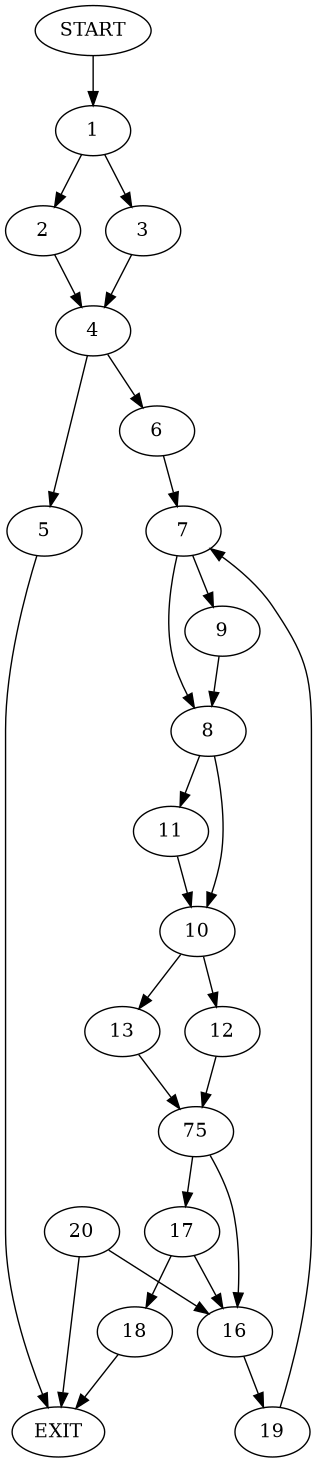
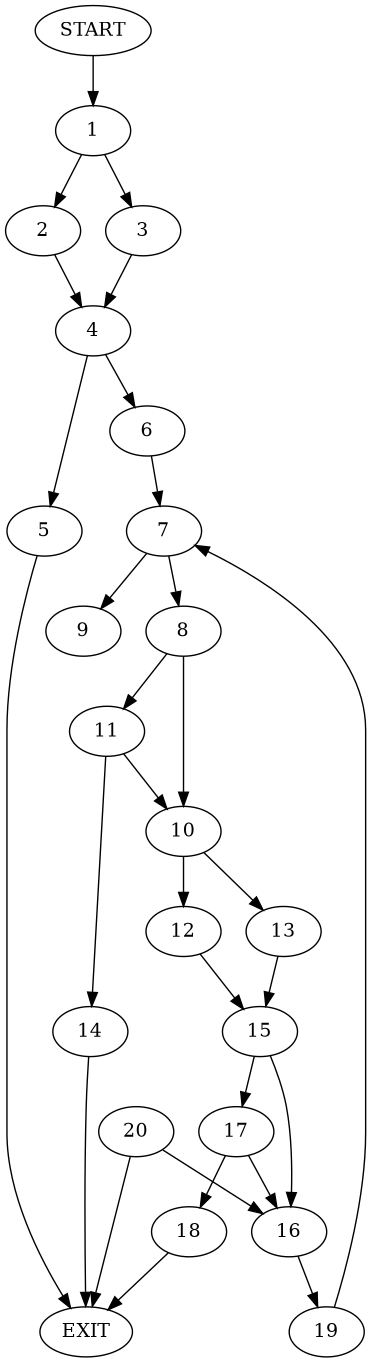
edge "9" -> "8": removed
node "14": added
node "75": label "75" -> "15"
